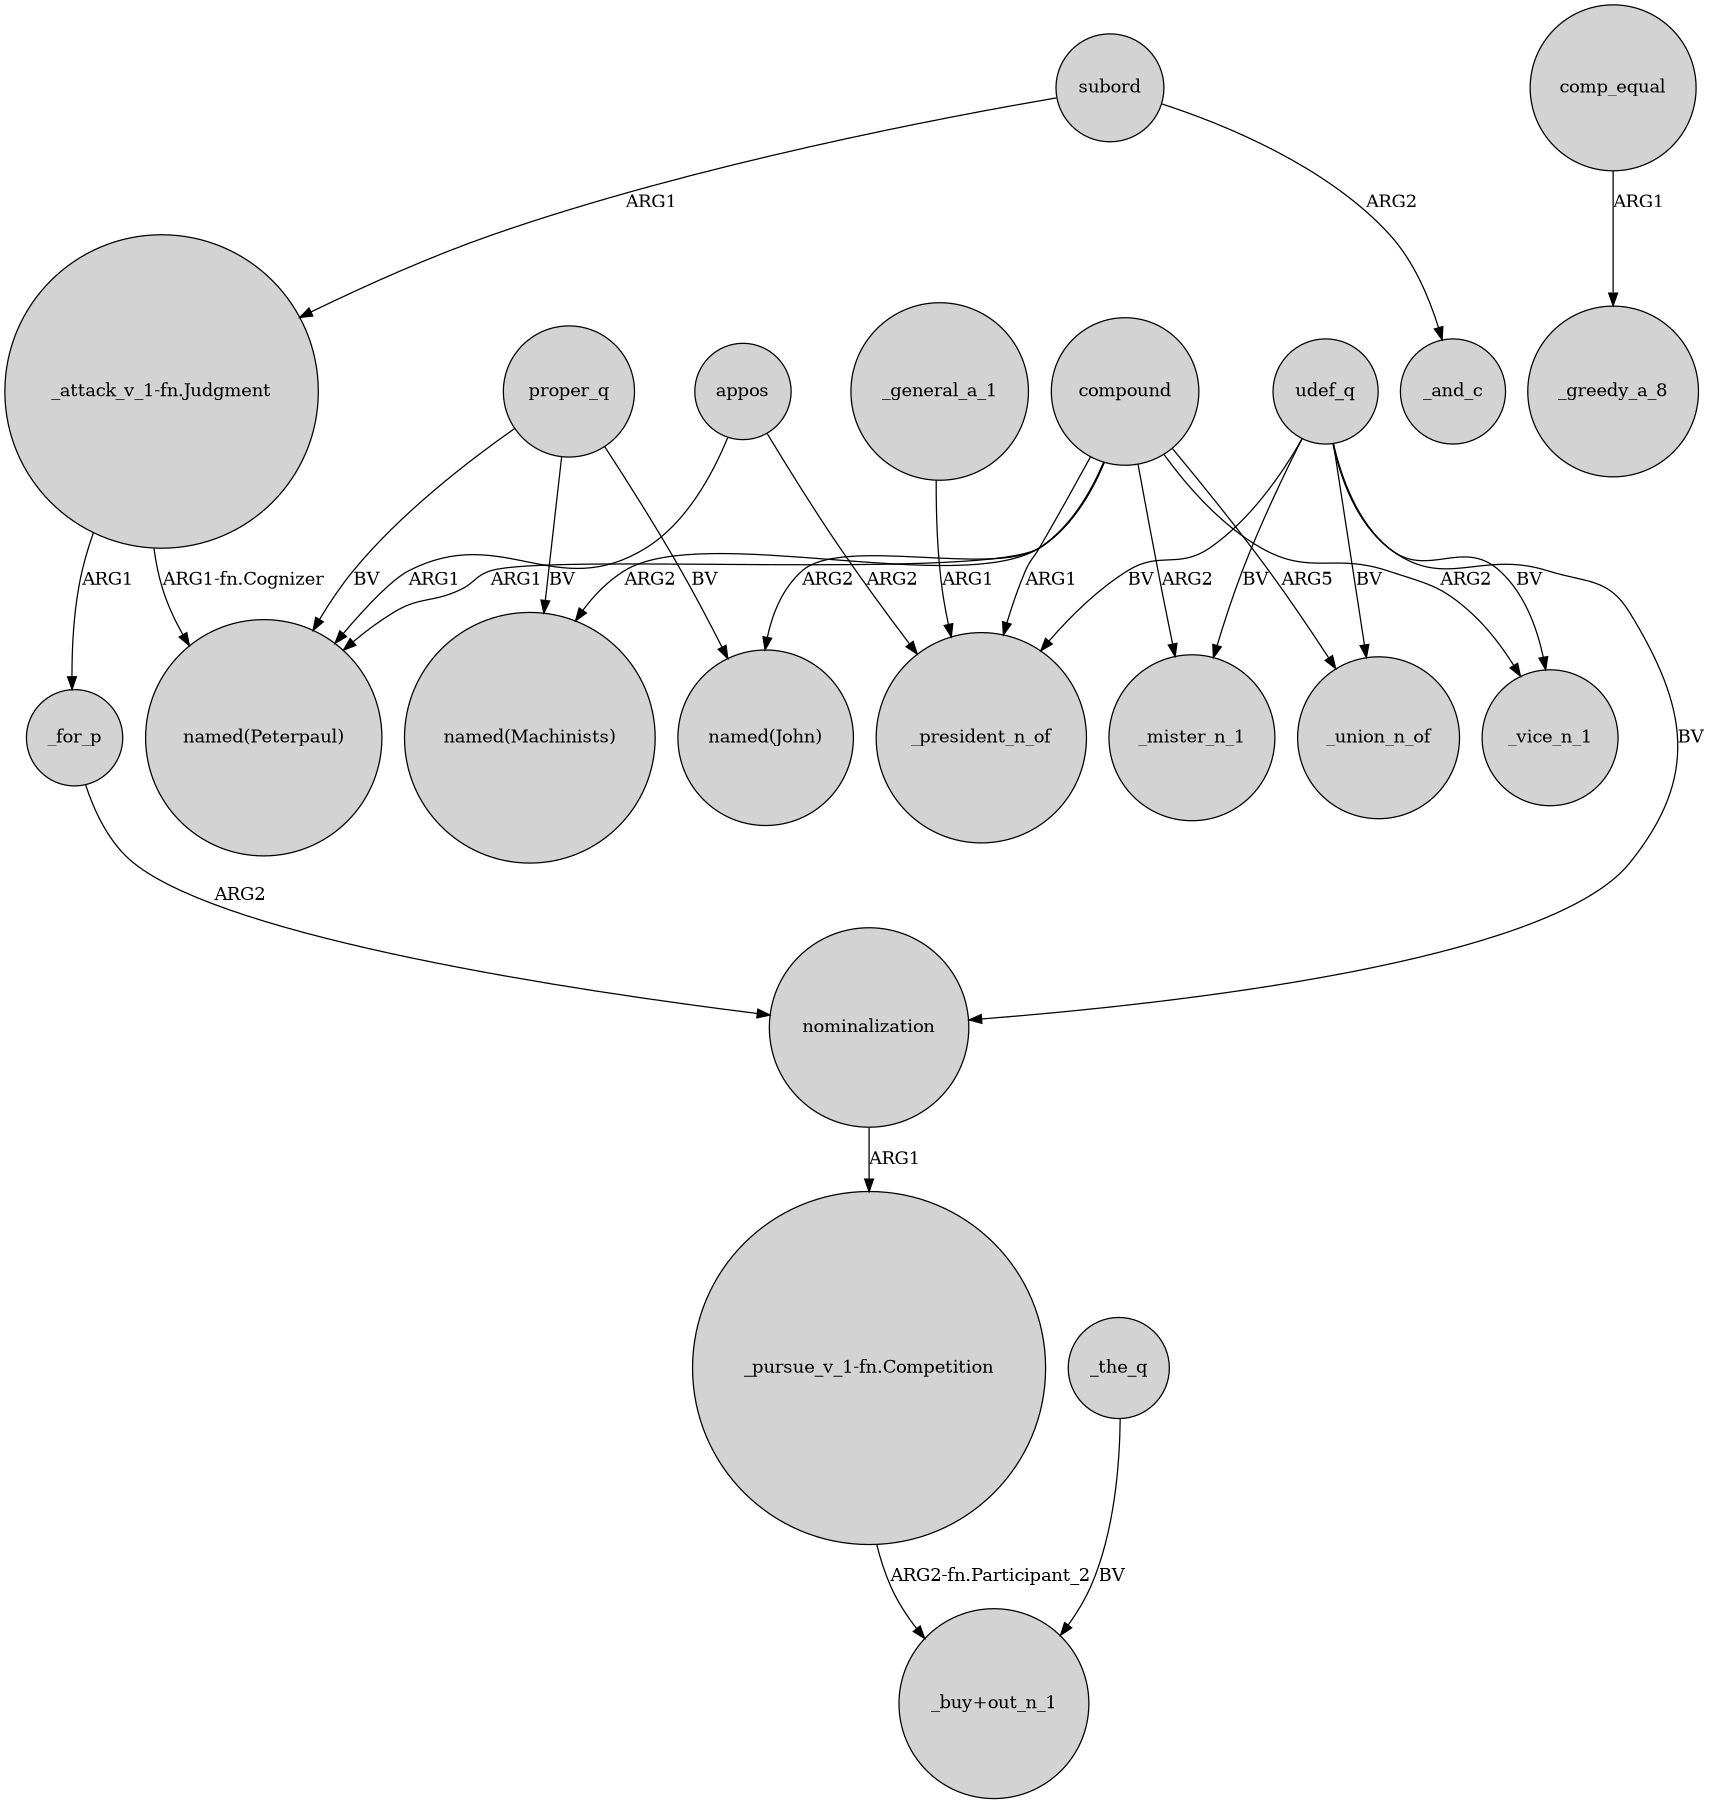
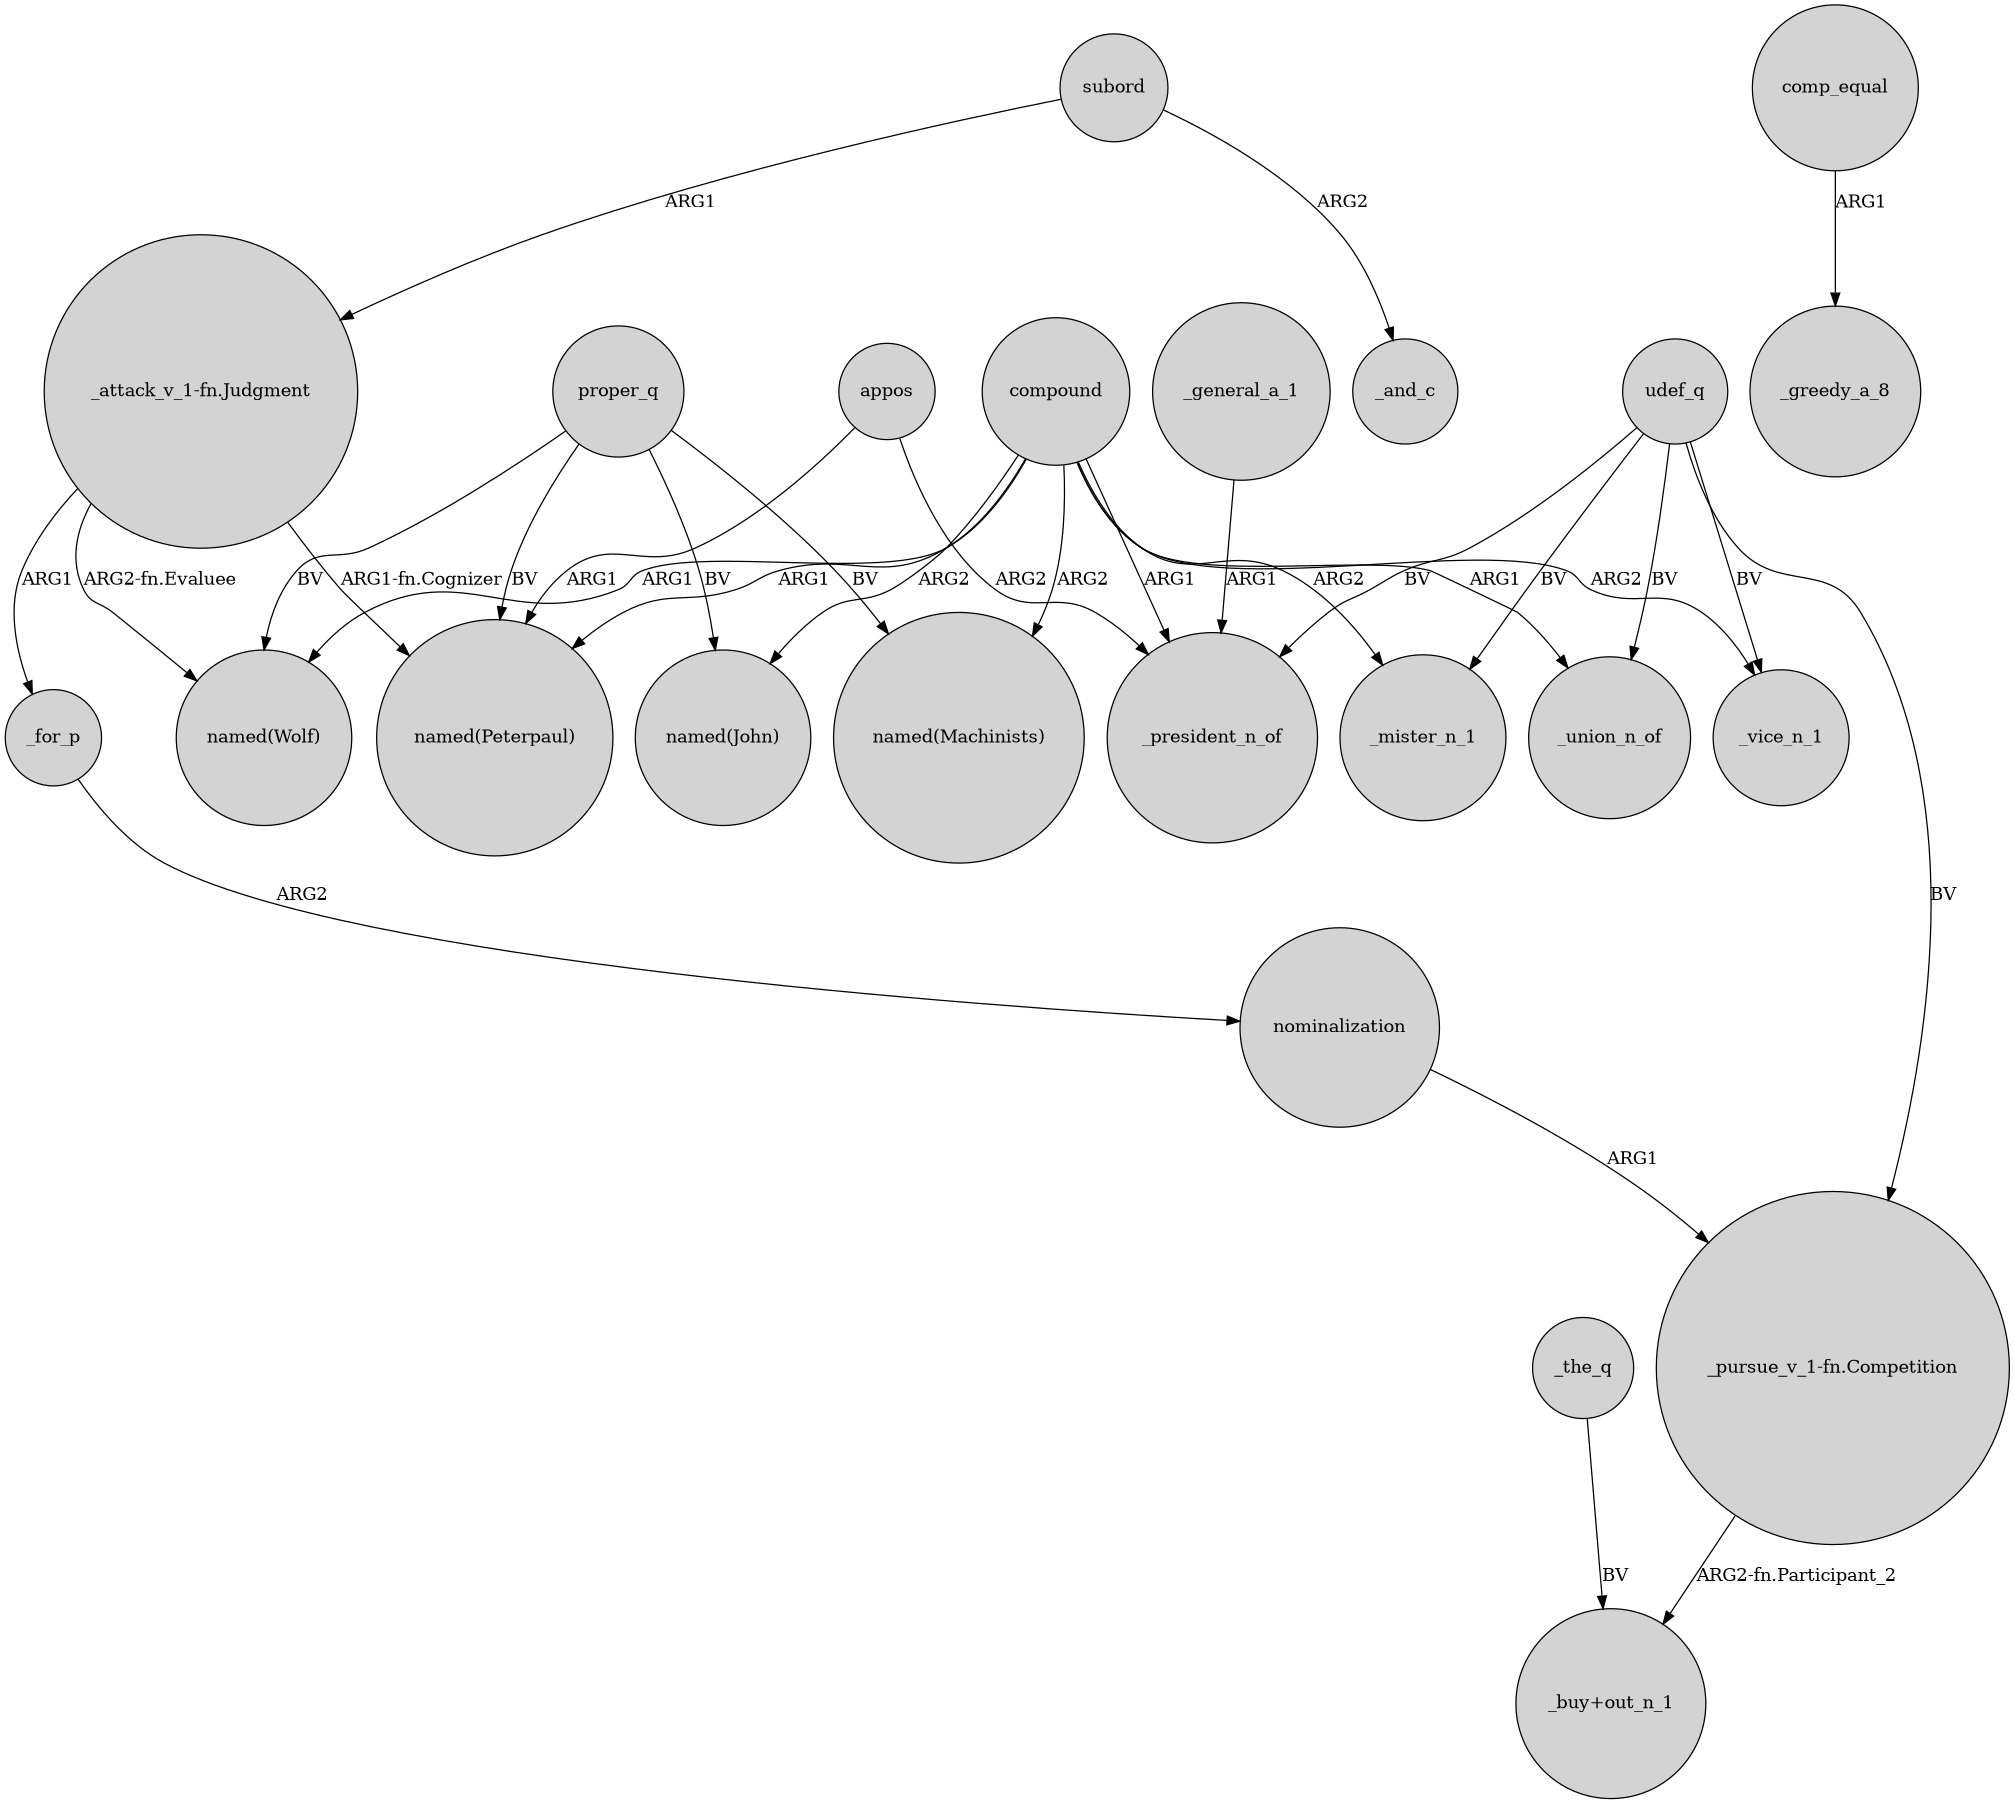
edge "compound" -> "_union_n_of": label "ARG5" -> "ARG1"
node "named(Wolf)": added
edge "udef_q" -> "nominalization": now "udef_q" -> "_pursue_v_1-fn.Competition"
